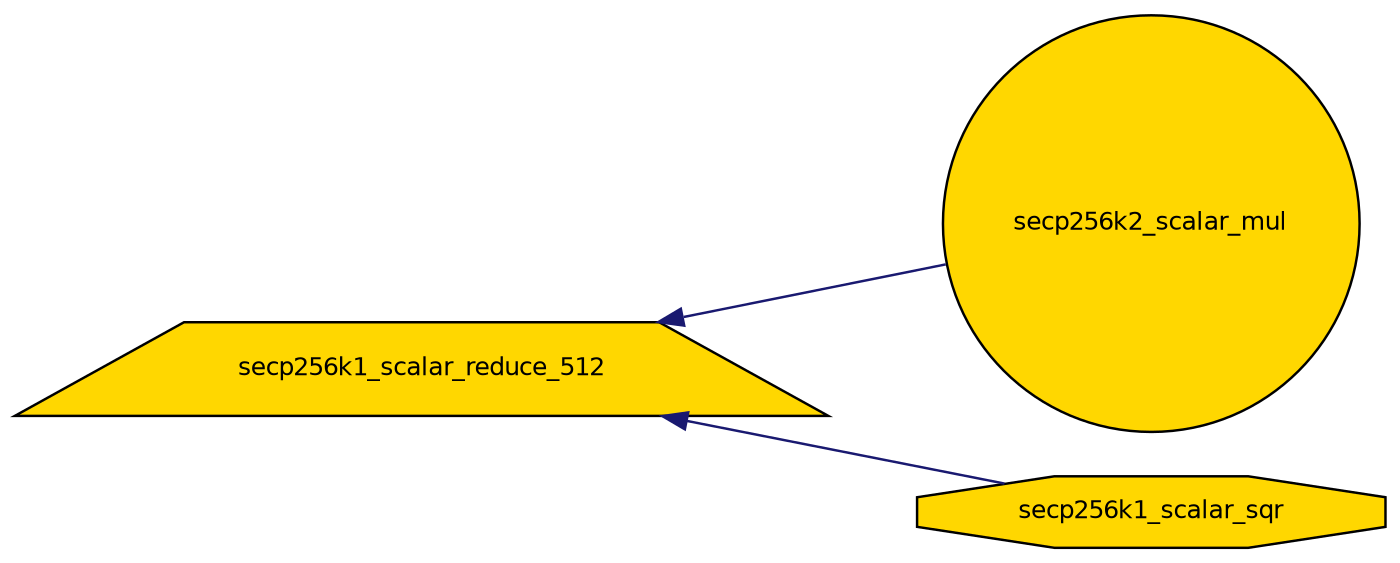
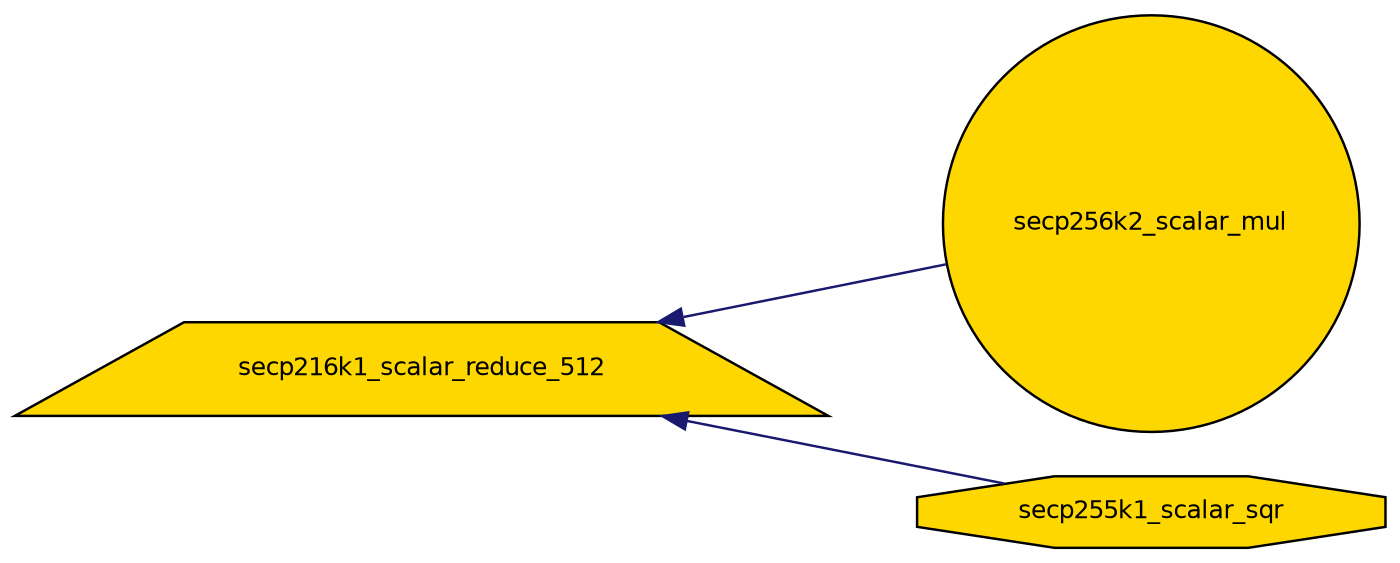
node "secp256k1_scalar_reduce_512": label "secp256k1_scalar_reduce_512" -> "secp216k1_scalar_reduce_512"
node "secp256k1_scalar_sqr": label "secp256k1_scalar_sqr" -> "secp255k1_scalar_sqr"
